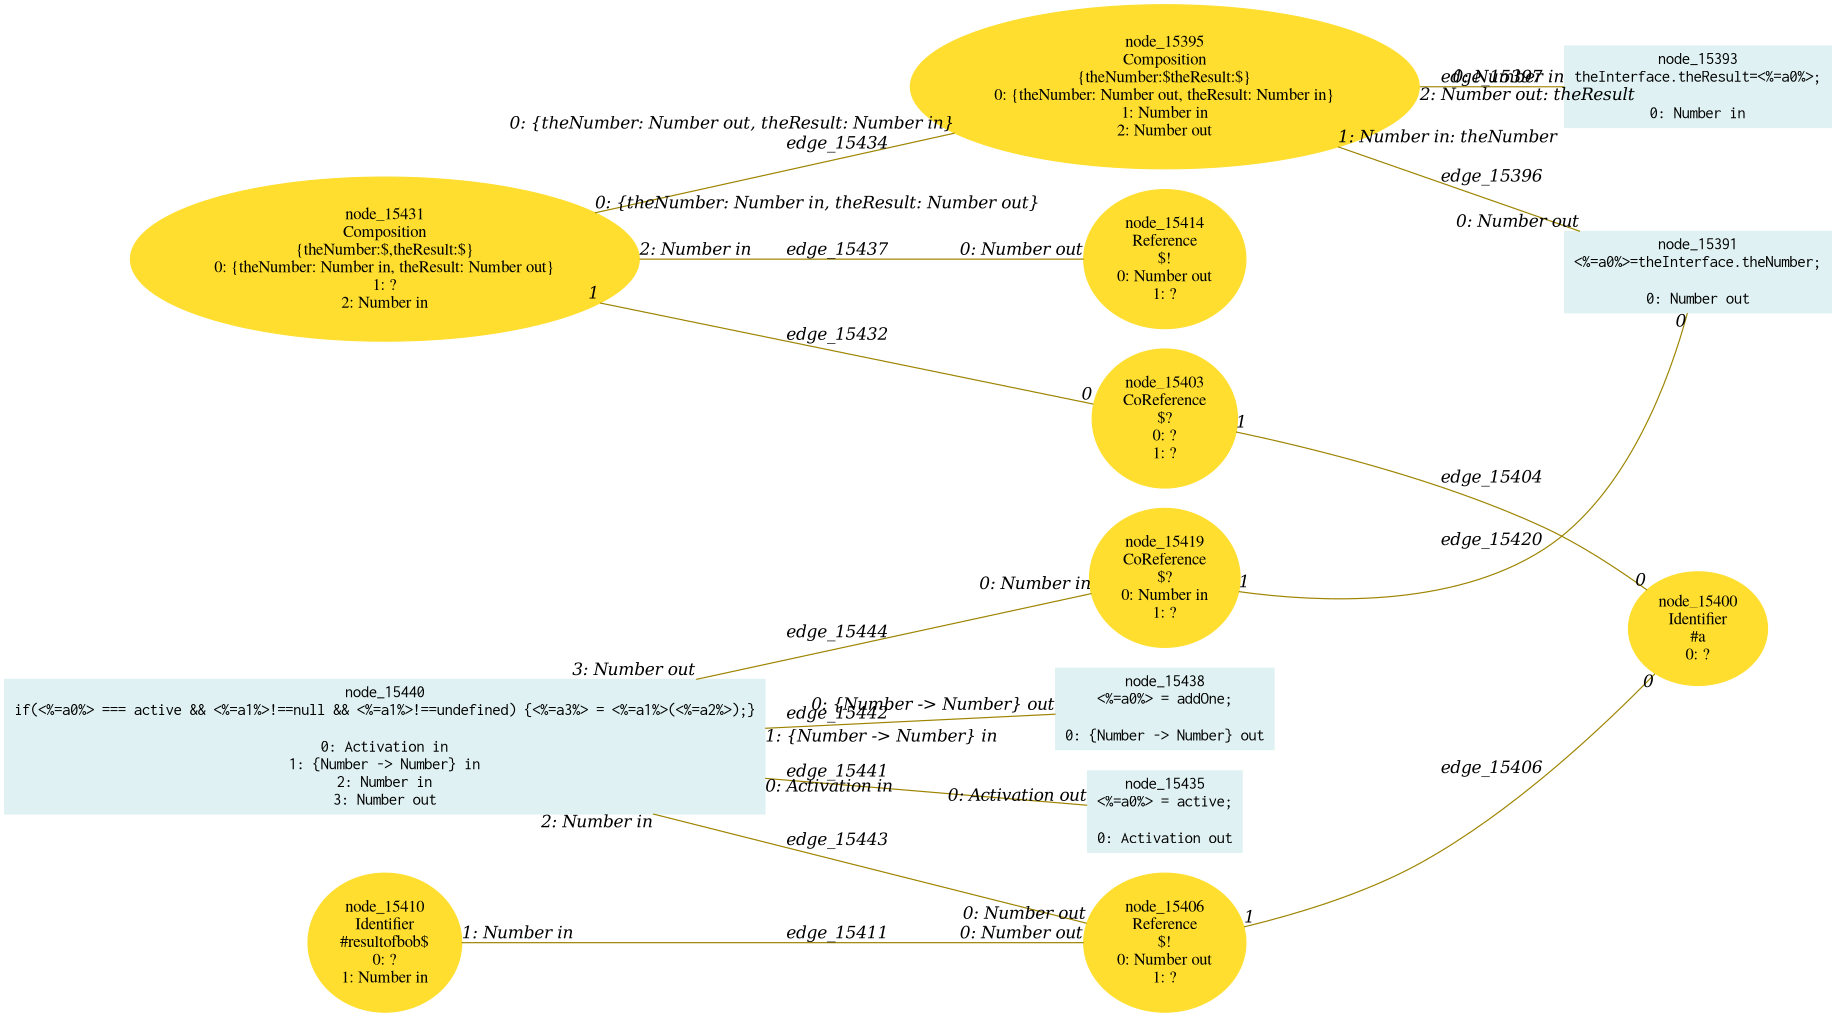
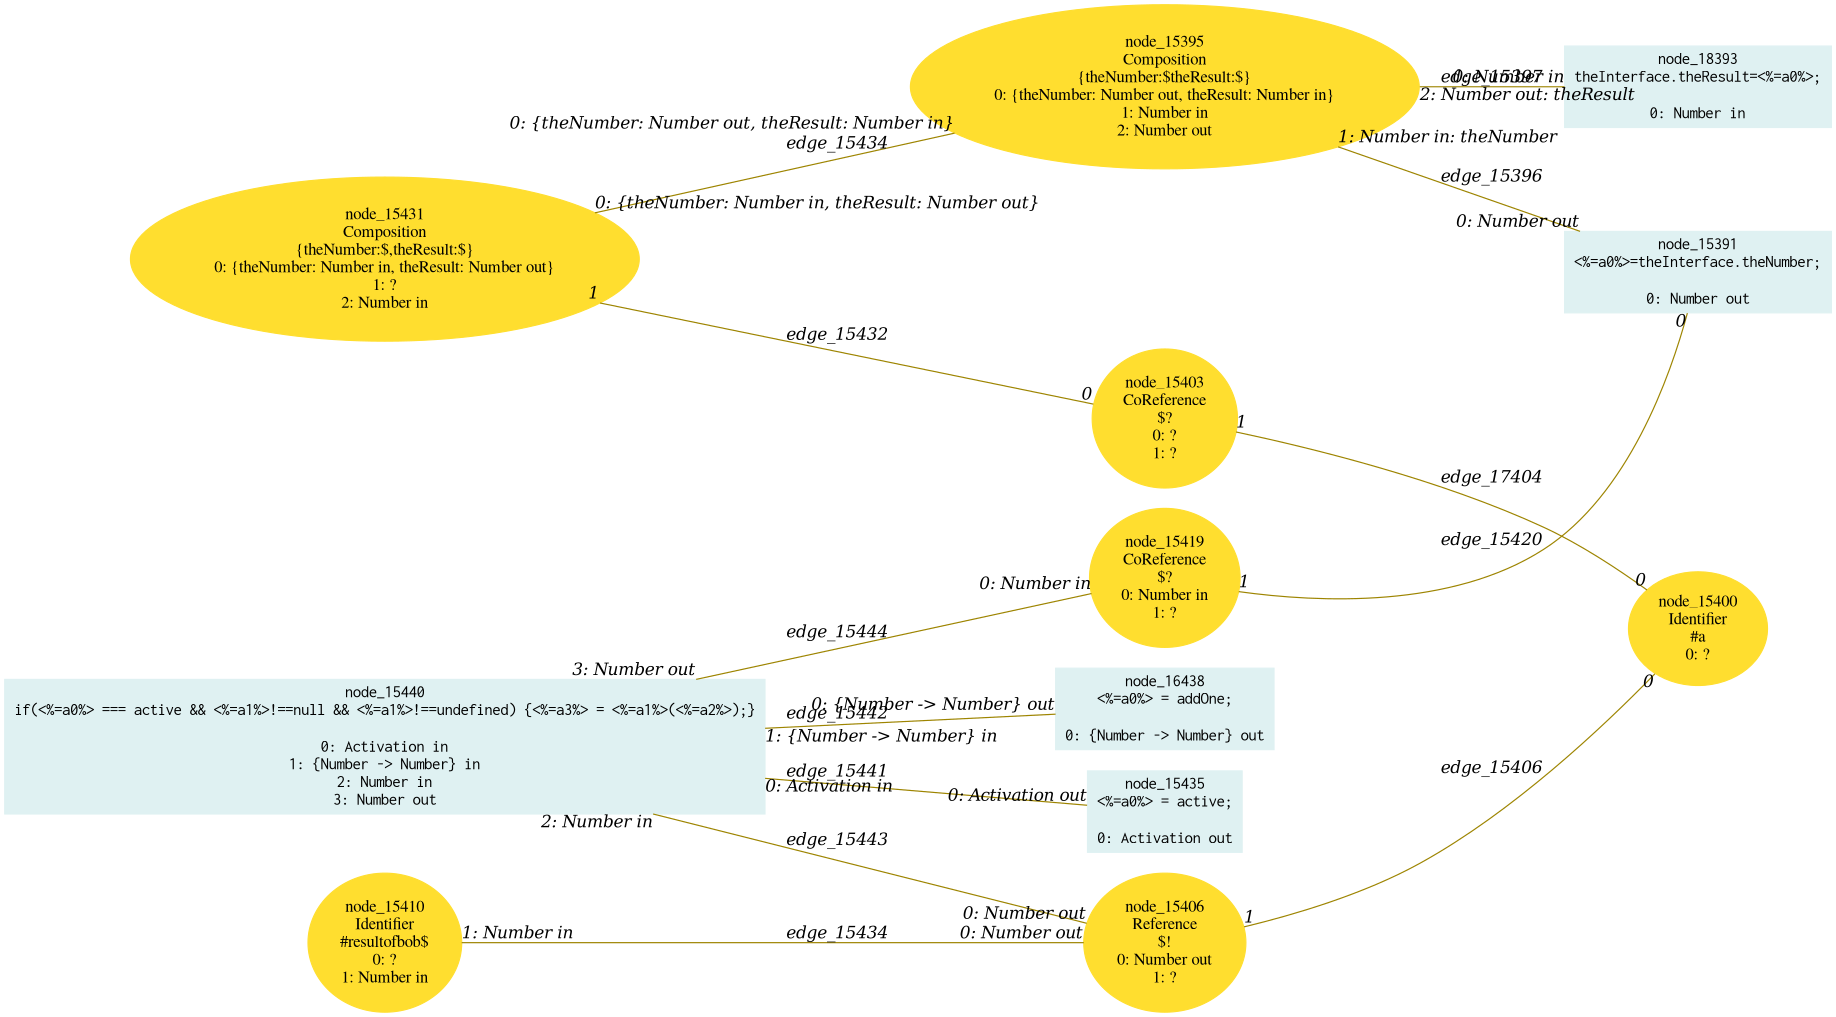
node "node_15393 theInterface.theResult=<%=a0%>; 0: Number in": label "node_15393 theInterface.theResult=<%=a0%>; 0: Number in" -> "node_18393 theInterface.theResult=<%=a0%>; 0: Number in"
node "node_15414 Reference $! 0: Number out 1: ?": removed
edge "node_15403 CoReference $? 0: ? 1: ?" -- "node_15400 Identifier #a 0: ?": label "edge_15404" -> "edge_17404"
node "node_15438 <%=a0%> = addOne; 0: {Number -> Number} out": label "node_15438 <%=a0%> = addOne; 0: {Number -> Number} out" -> "node_16438 <%=a0%> = addOne; 0: {Number -> Number} out"
edge "node_15410 Identifier #resultofbob$ 0: ? 1: Number in" -- "node_15406 Reference $! 0: Number out 1: ?": label "edge_15411" -> "edge_15434"
